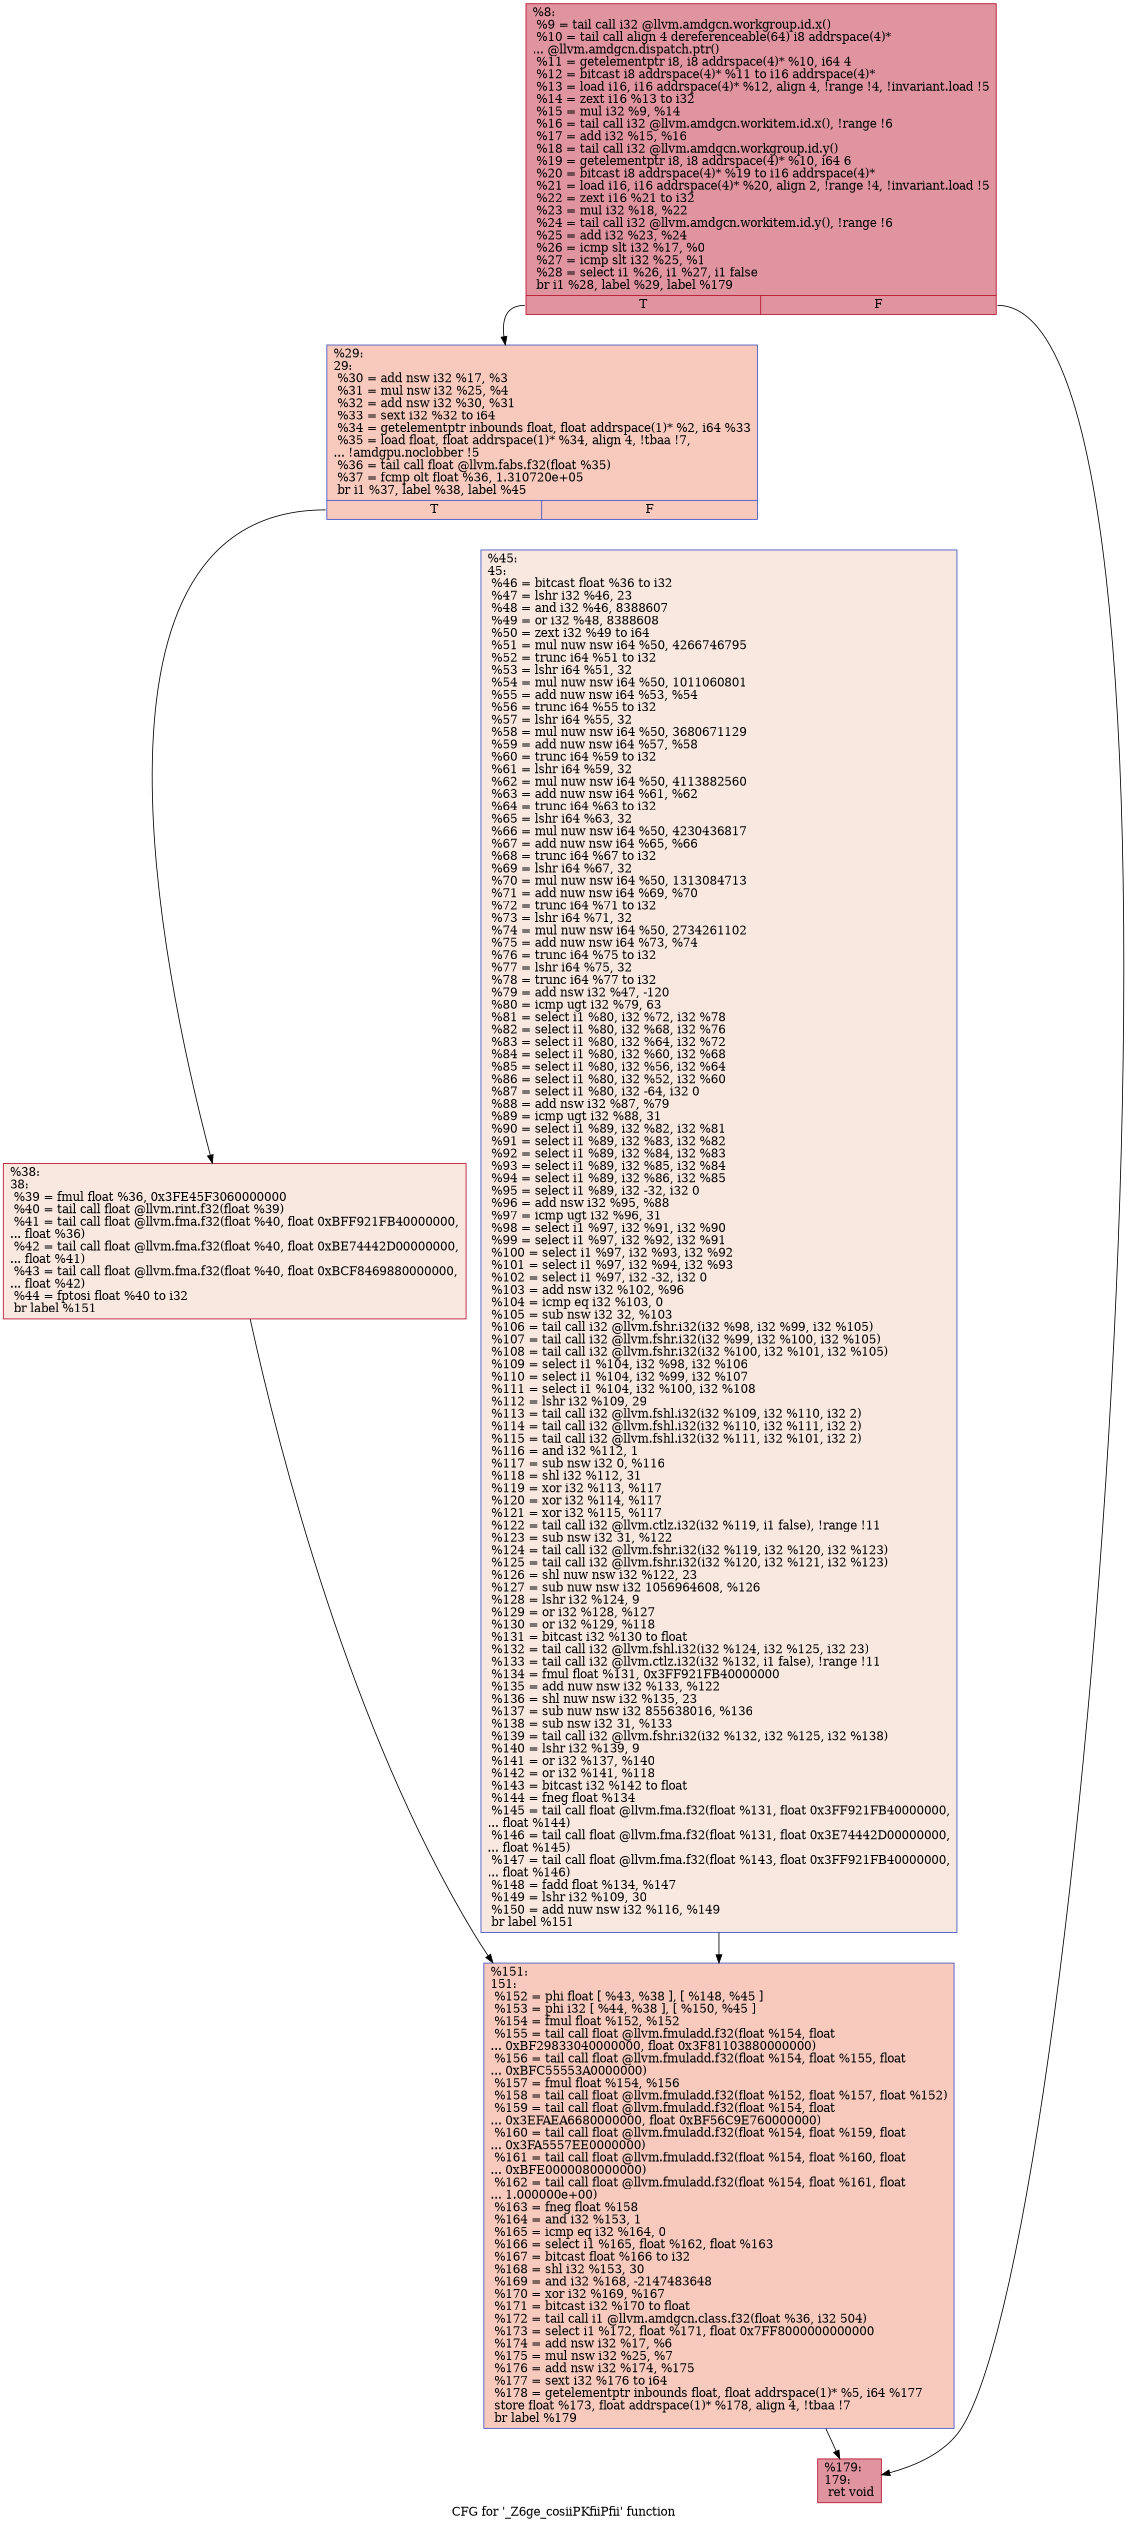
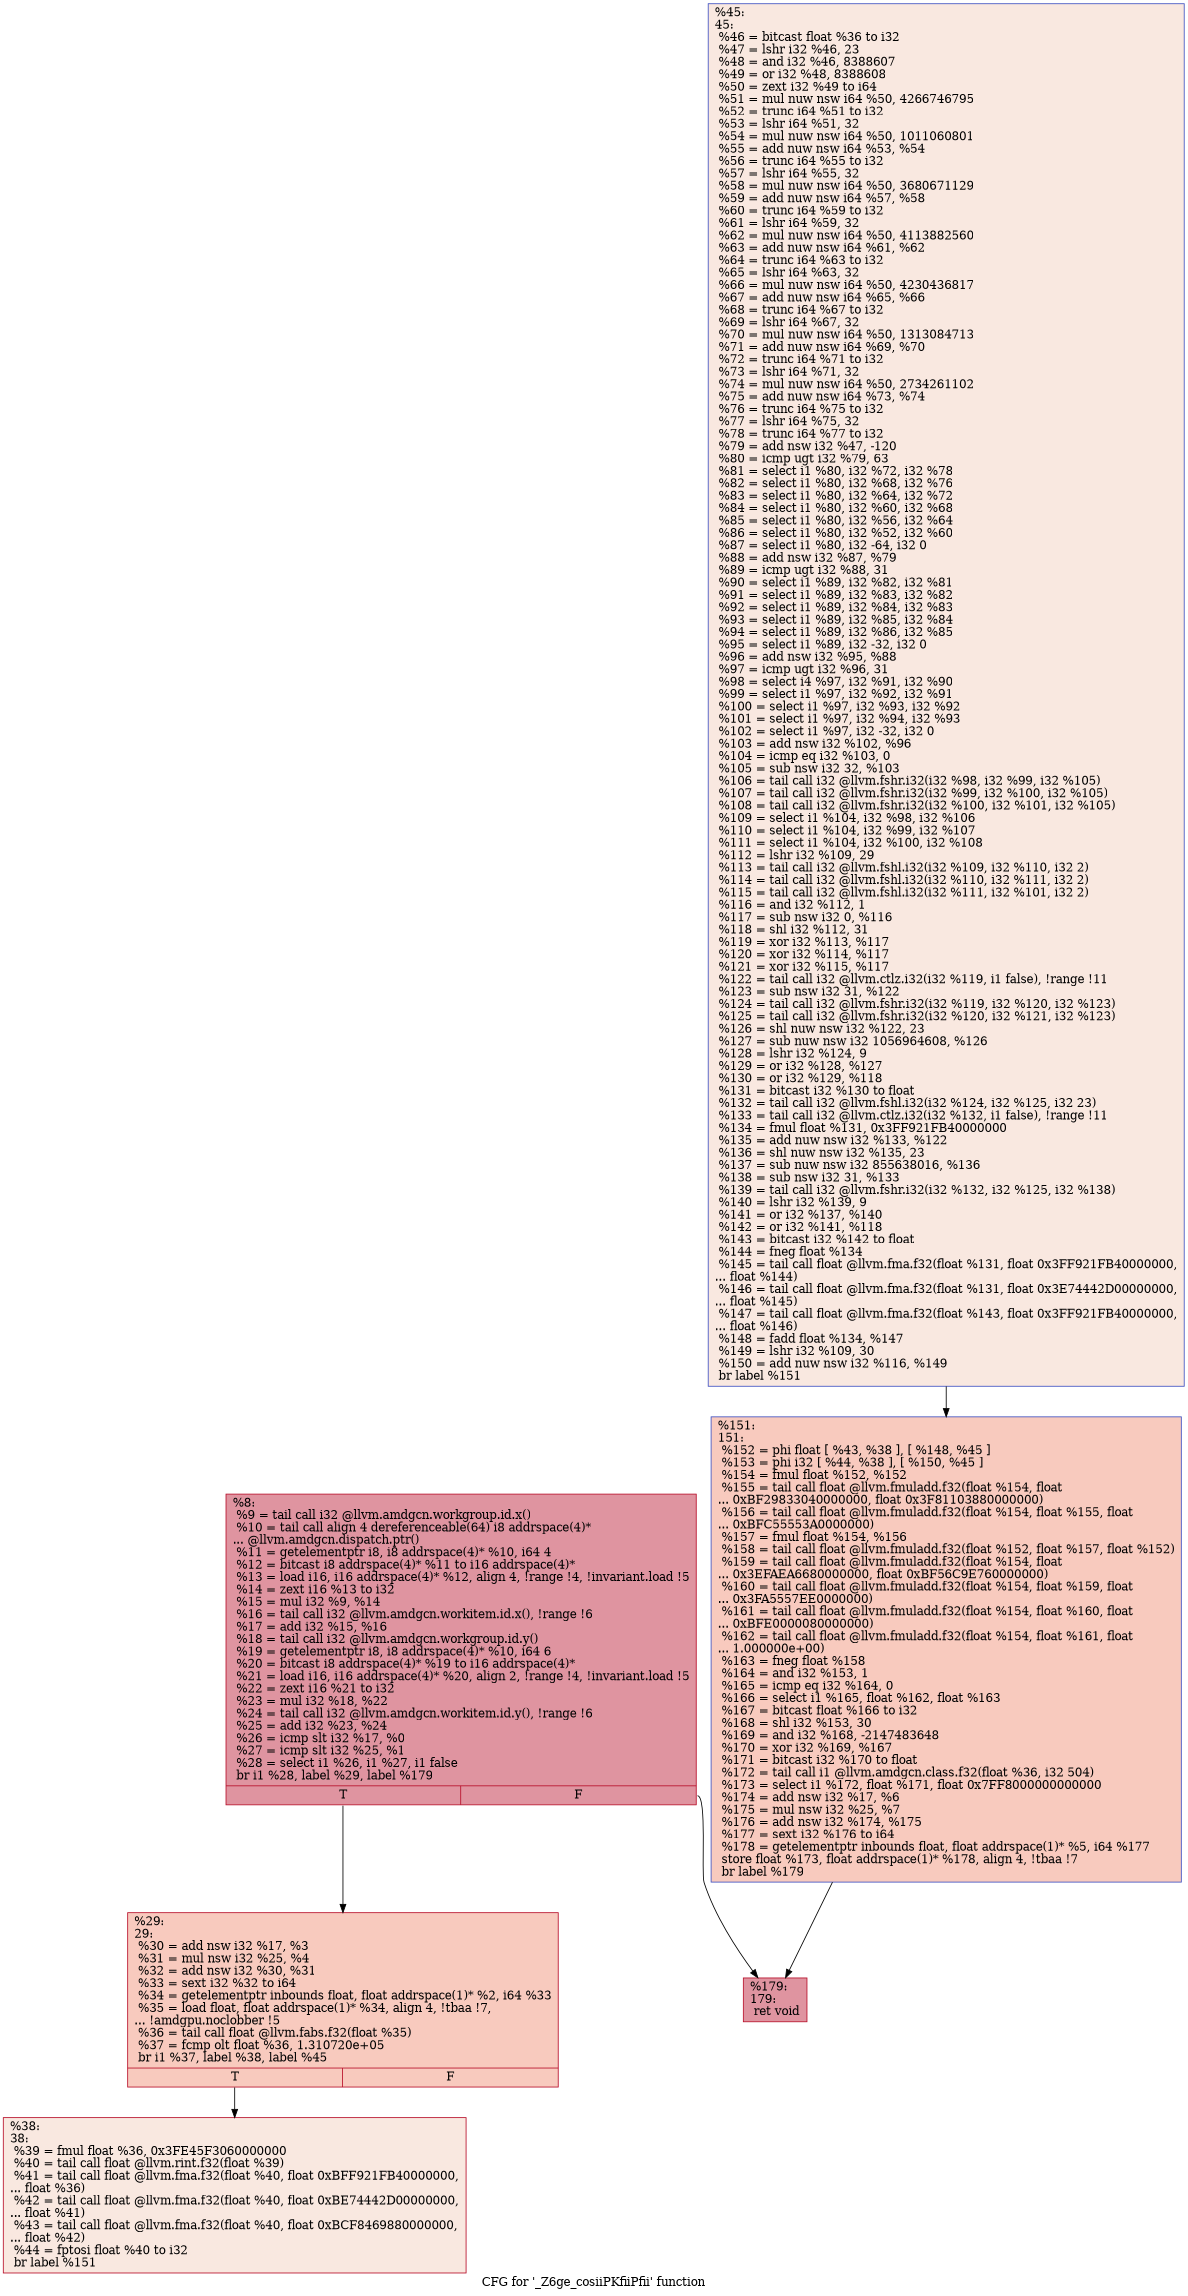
node "%29:": color #3d50c3ff -> #b70d28ff
node "%45:": text "%98 = select i1 %97, i32 %91, i32 %90" -> "%98 = select i4 %97, i32 %91, i32 %90"
edge "%38:" -> "%151:": removed
